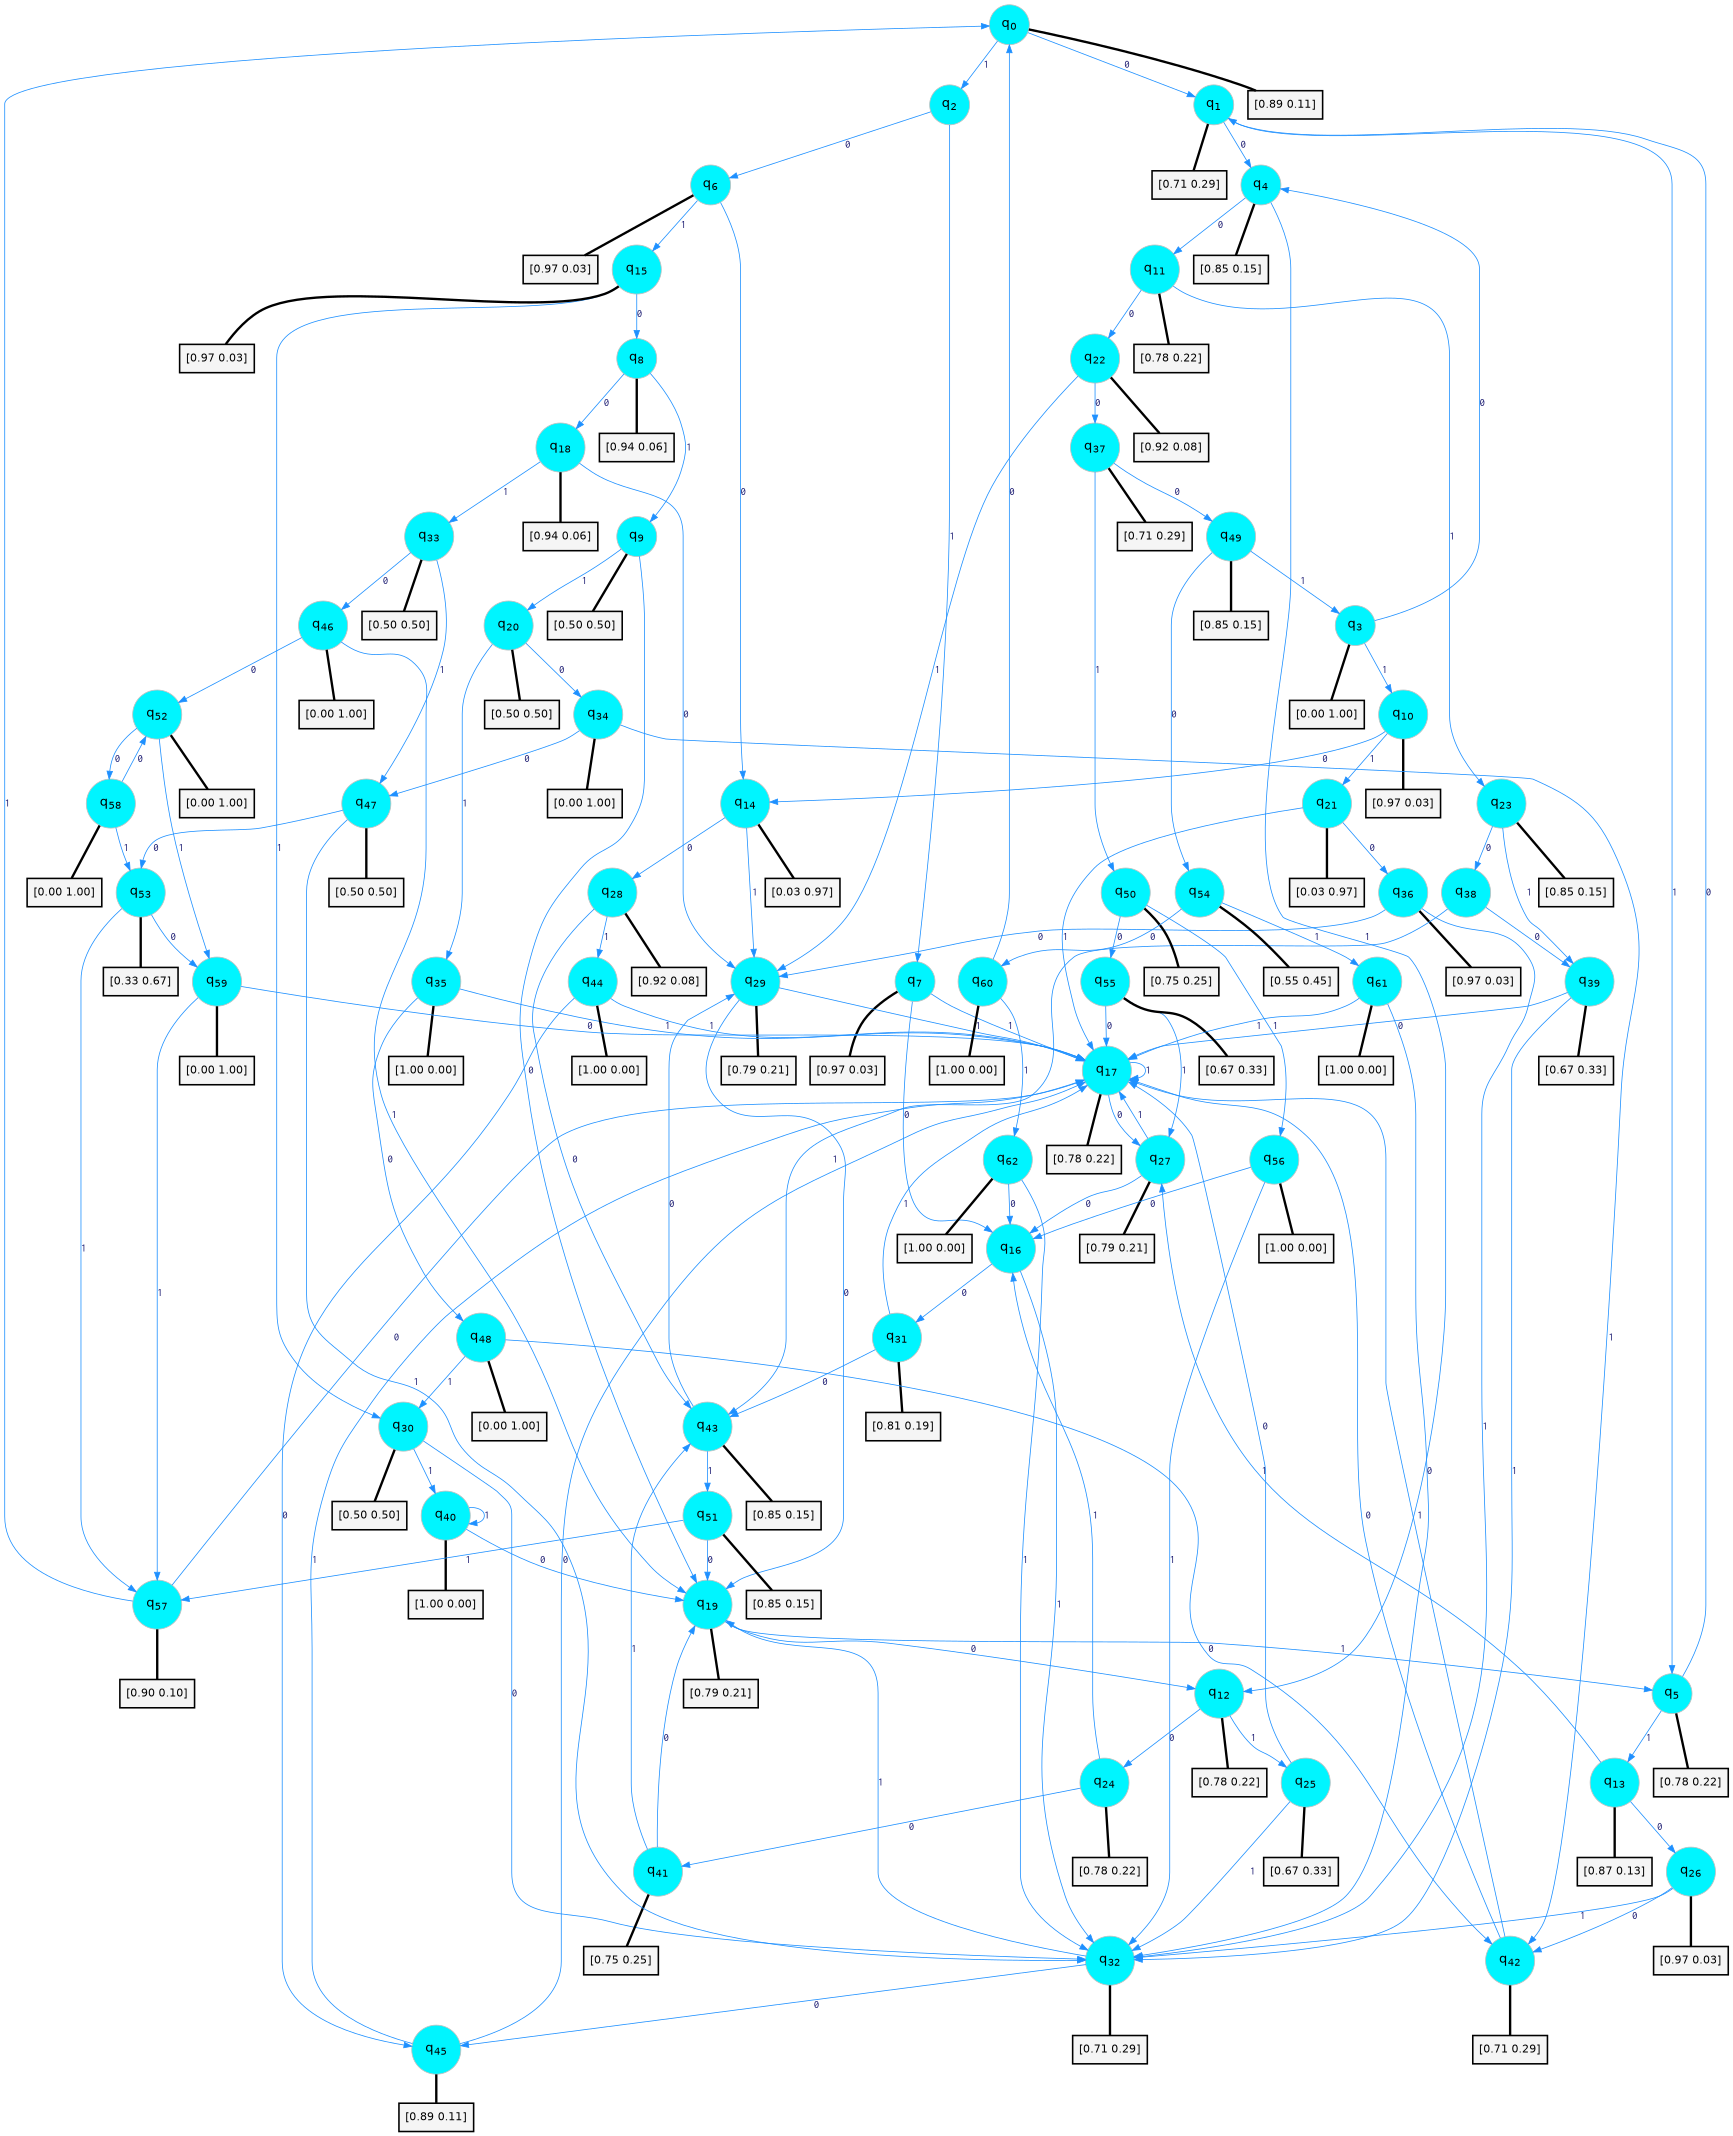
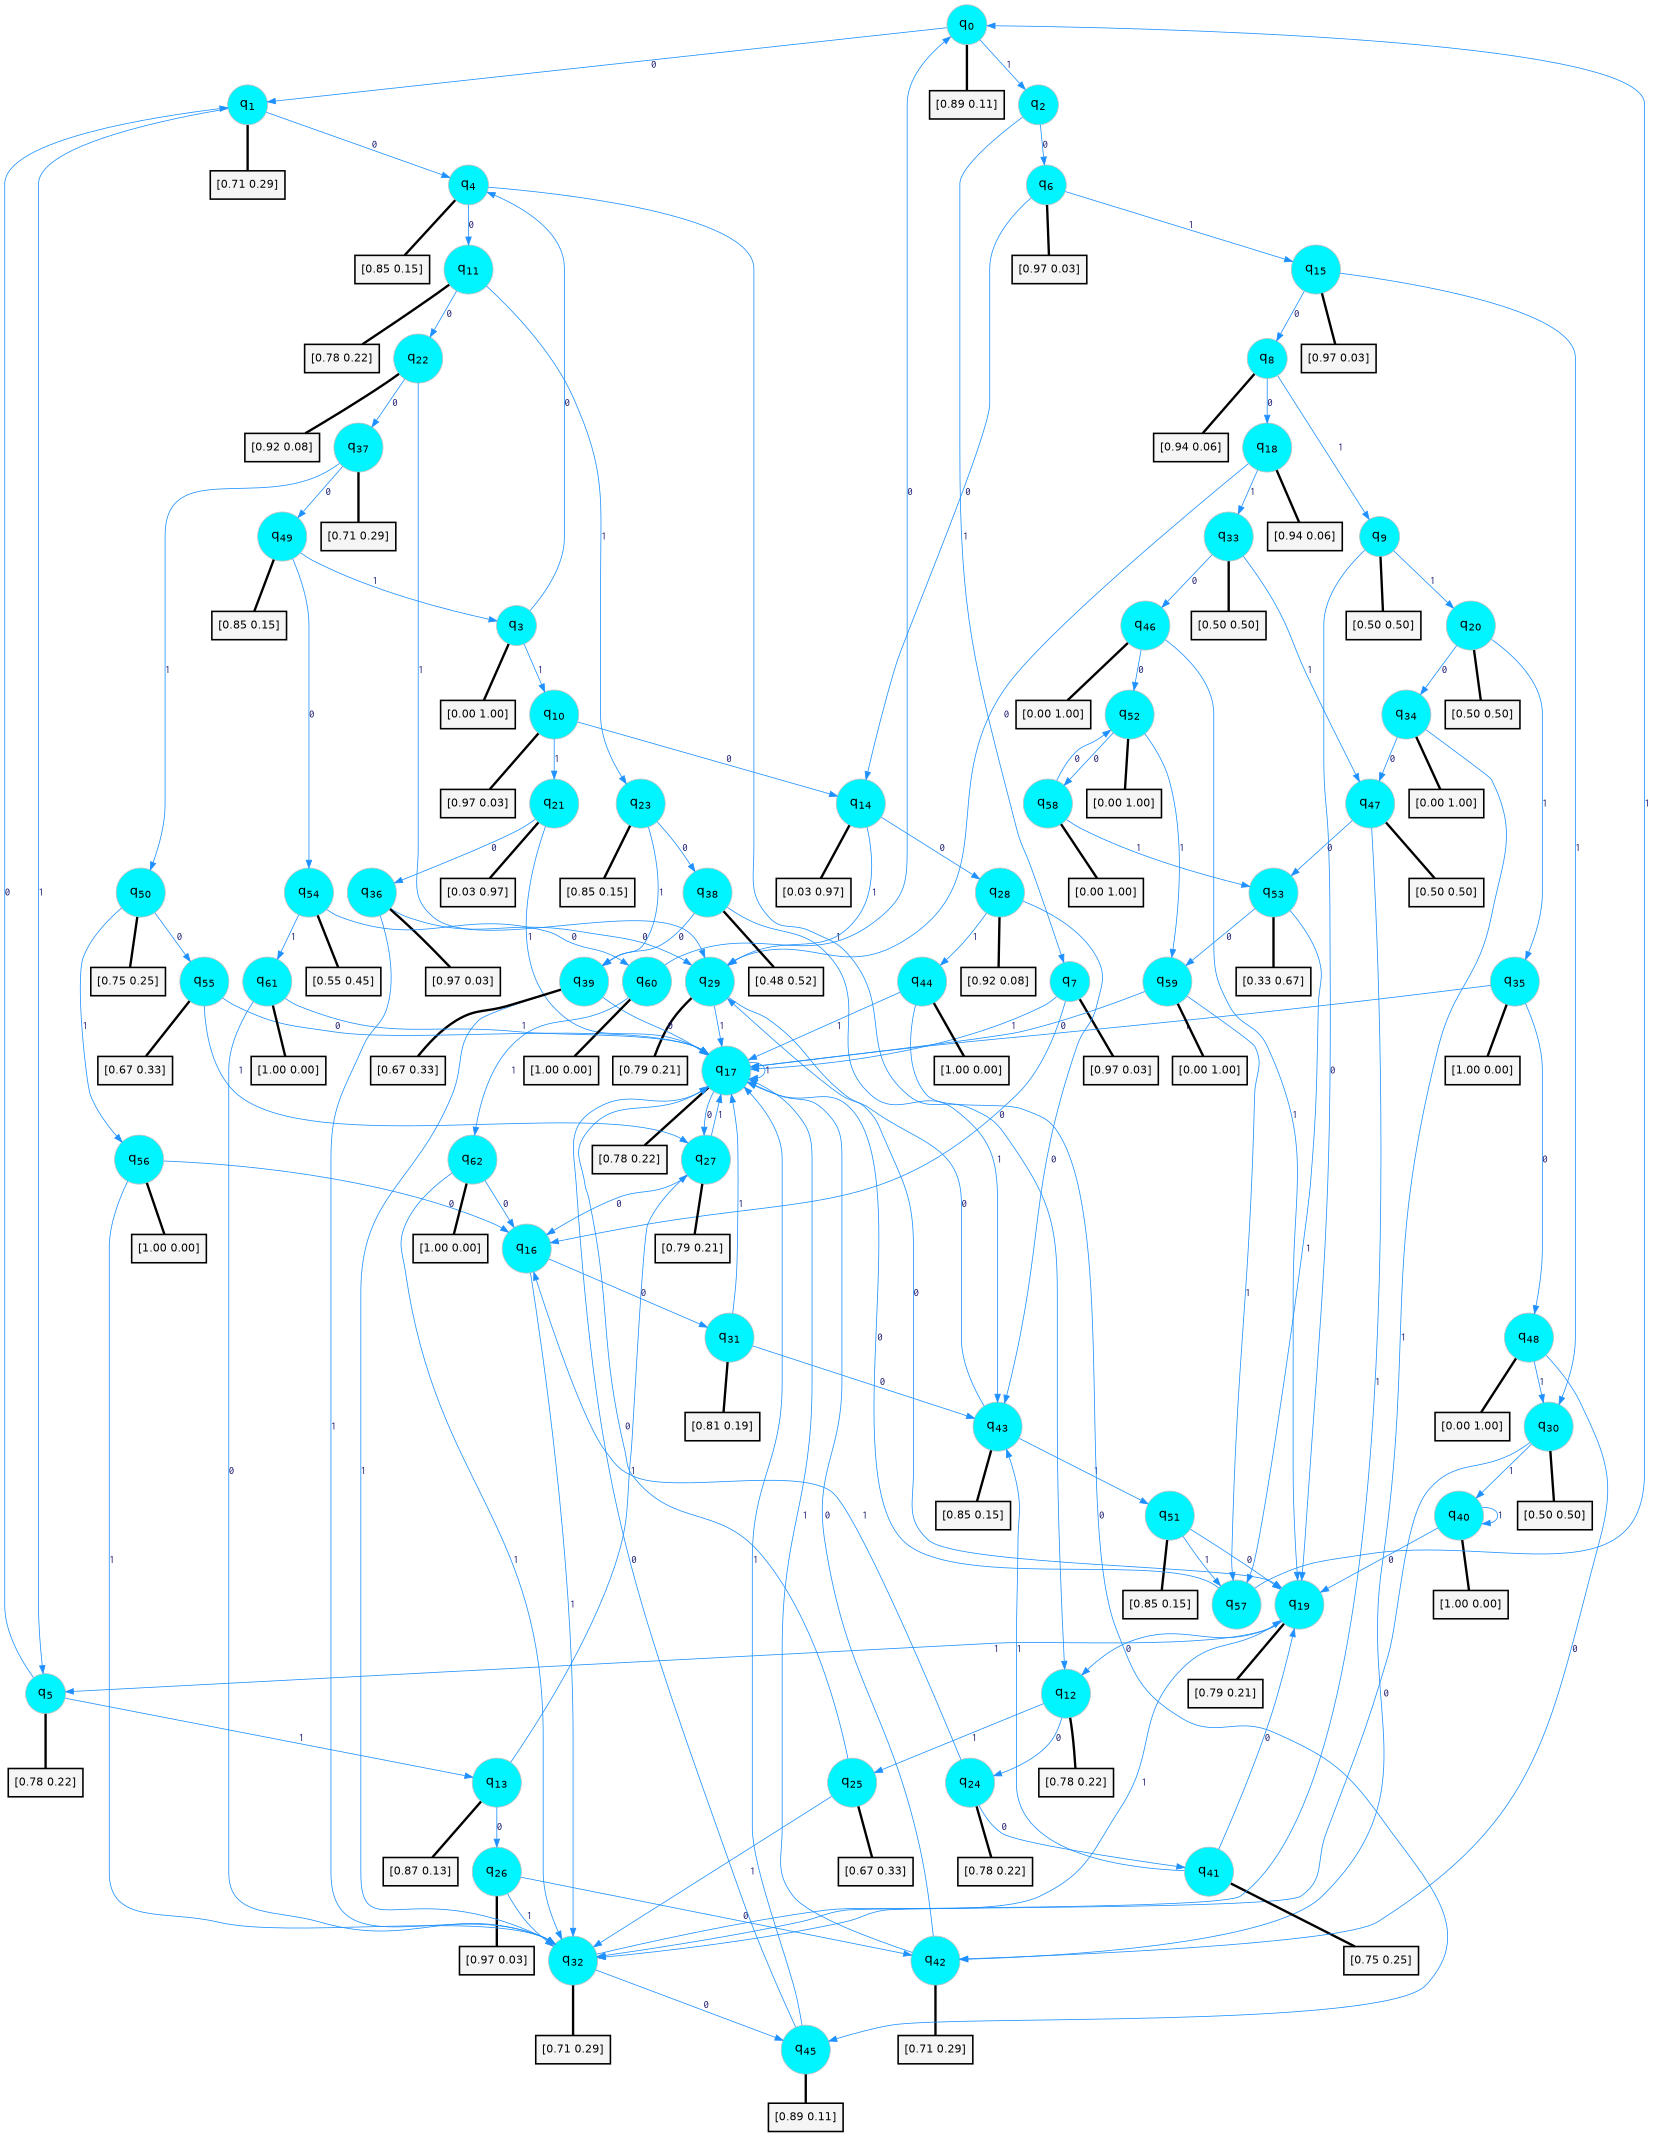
node "[0.48 0.52]": added
node "[0.90 0.10]": removed
